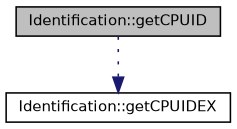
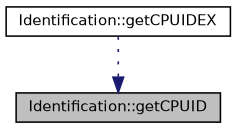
edge "Identification::getCPUID" -> "Identification::getCPUIDEX": reversed
